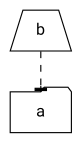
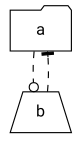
edge "a" -> "b": added
